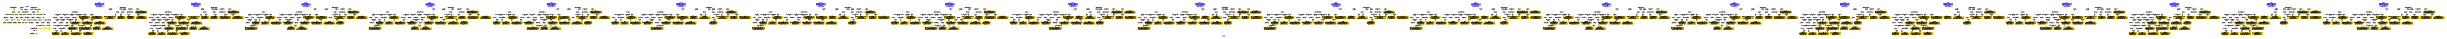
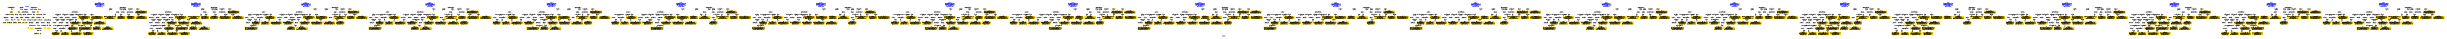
node "Date": added
